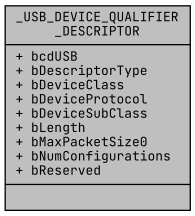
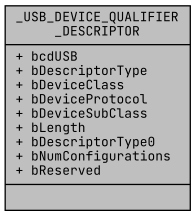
node "_USB_DEVICE_QUALIFIER": text "+ bMaxPacketSize0" -> "+ bDescriptorType0"
